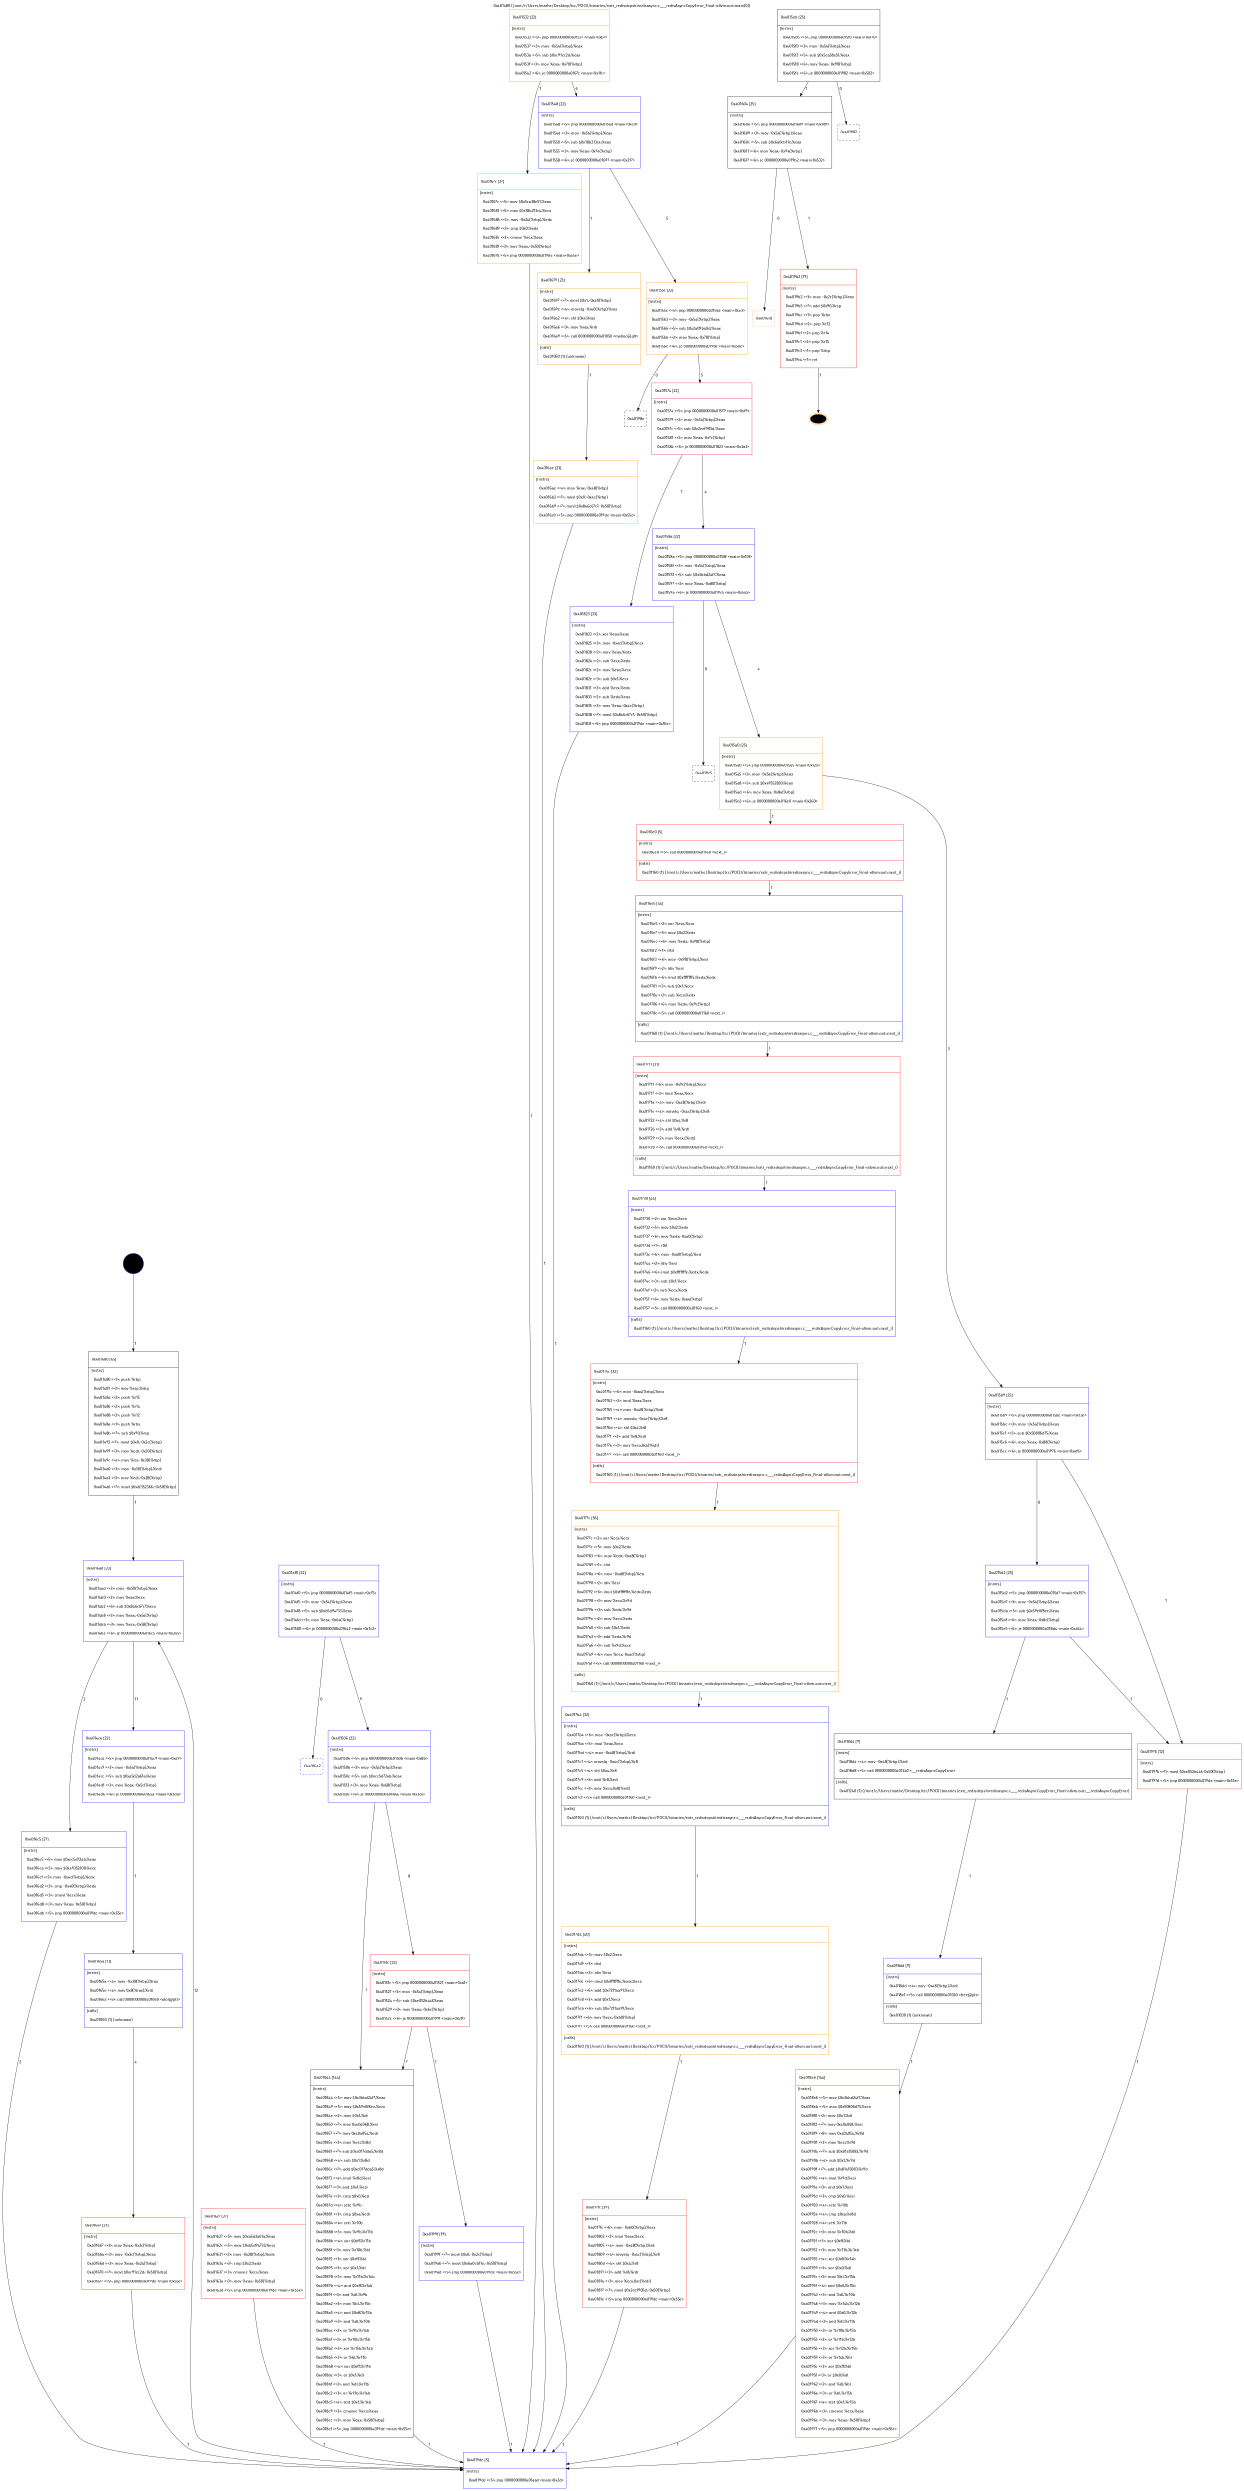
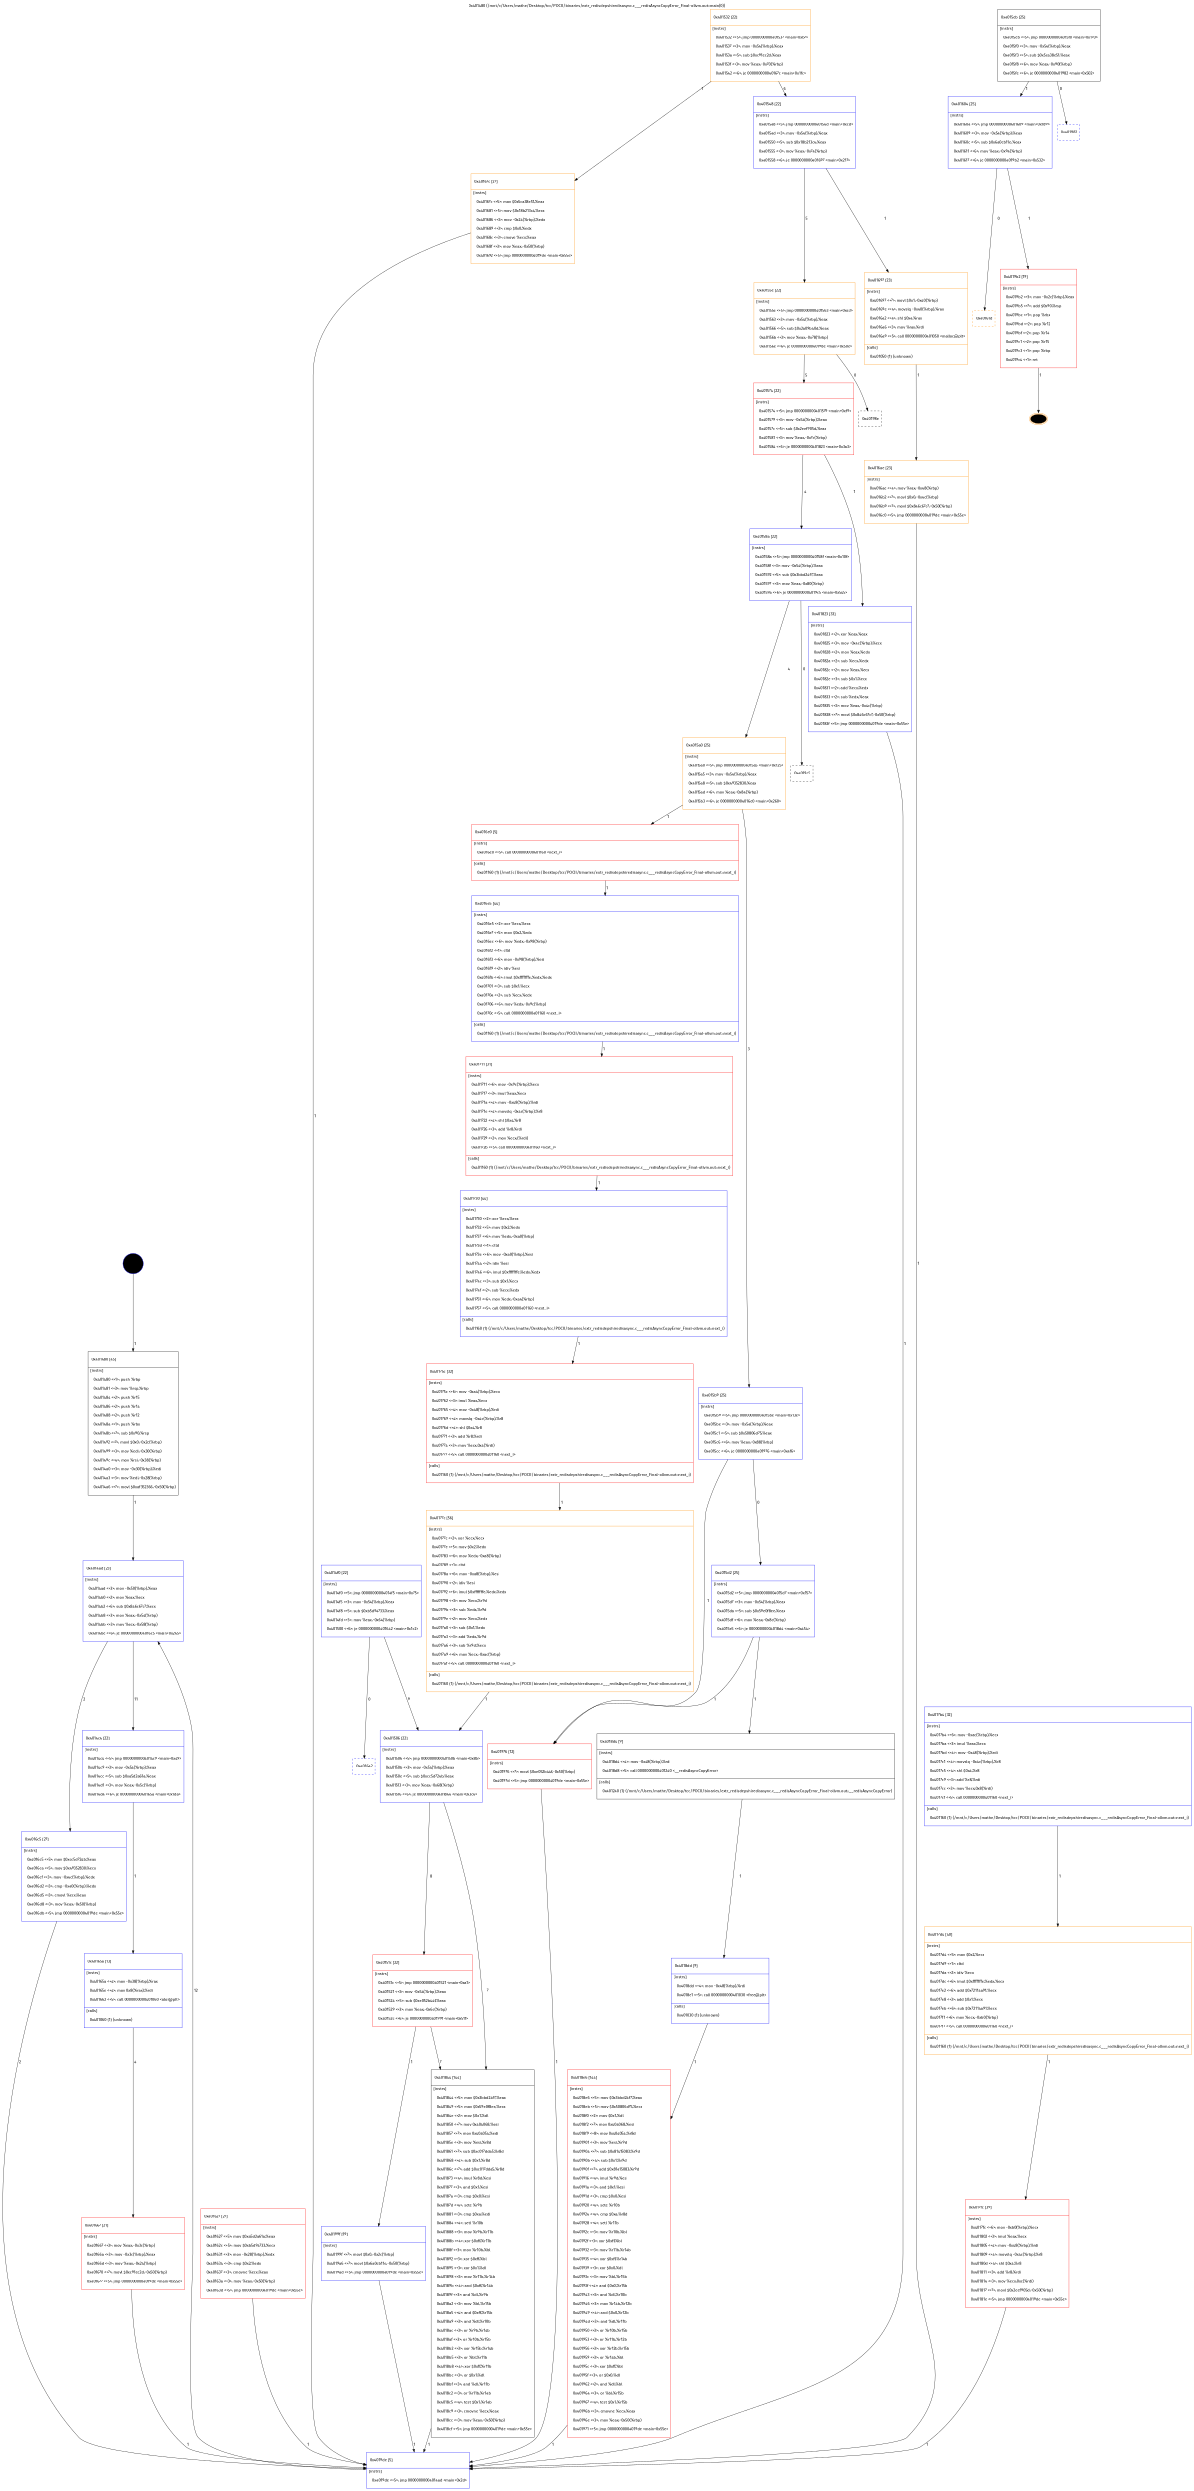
node "0x401604 [25]": color black -> blue
edge "0x40177c [56]" -> "0x4017b4 [32]": now "0x40177c [56]" -> "0x401506 [22]"
